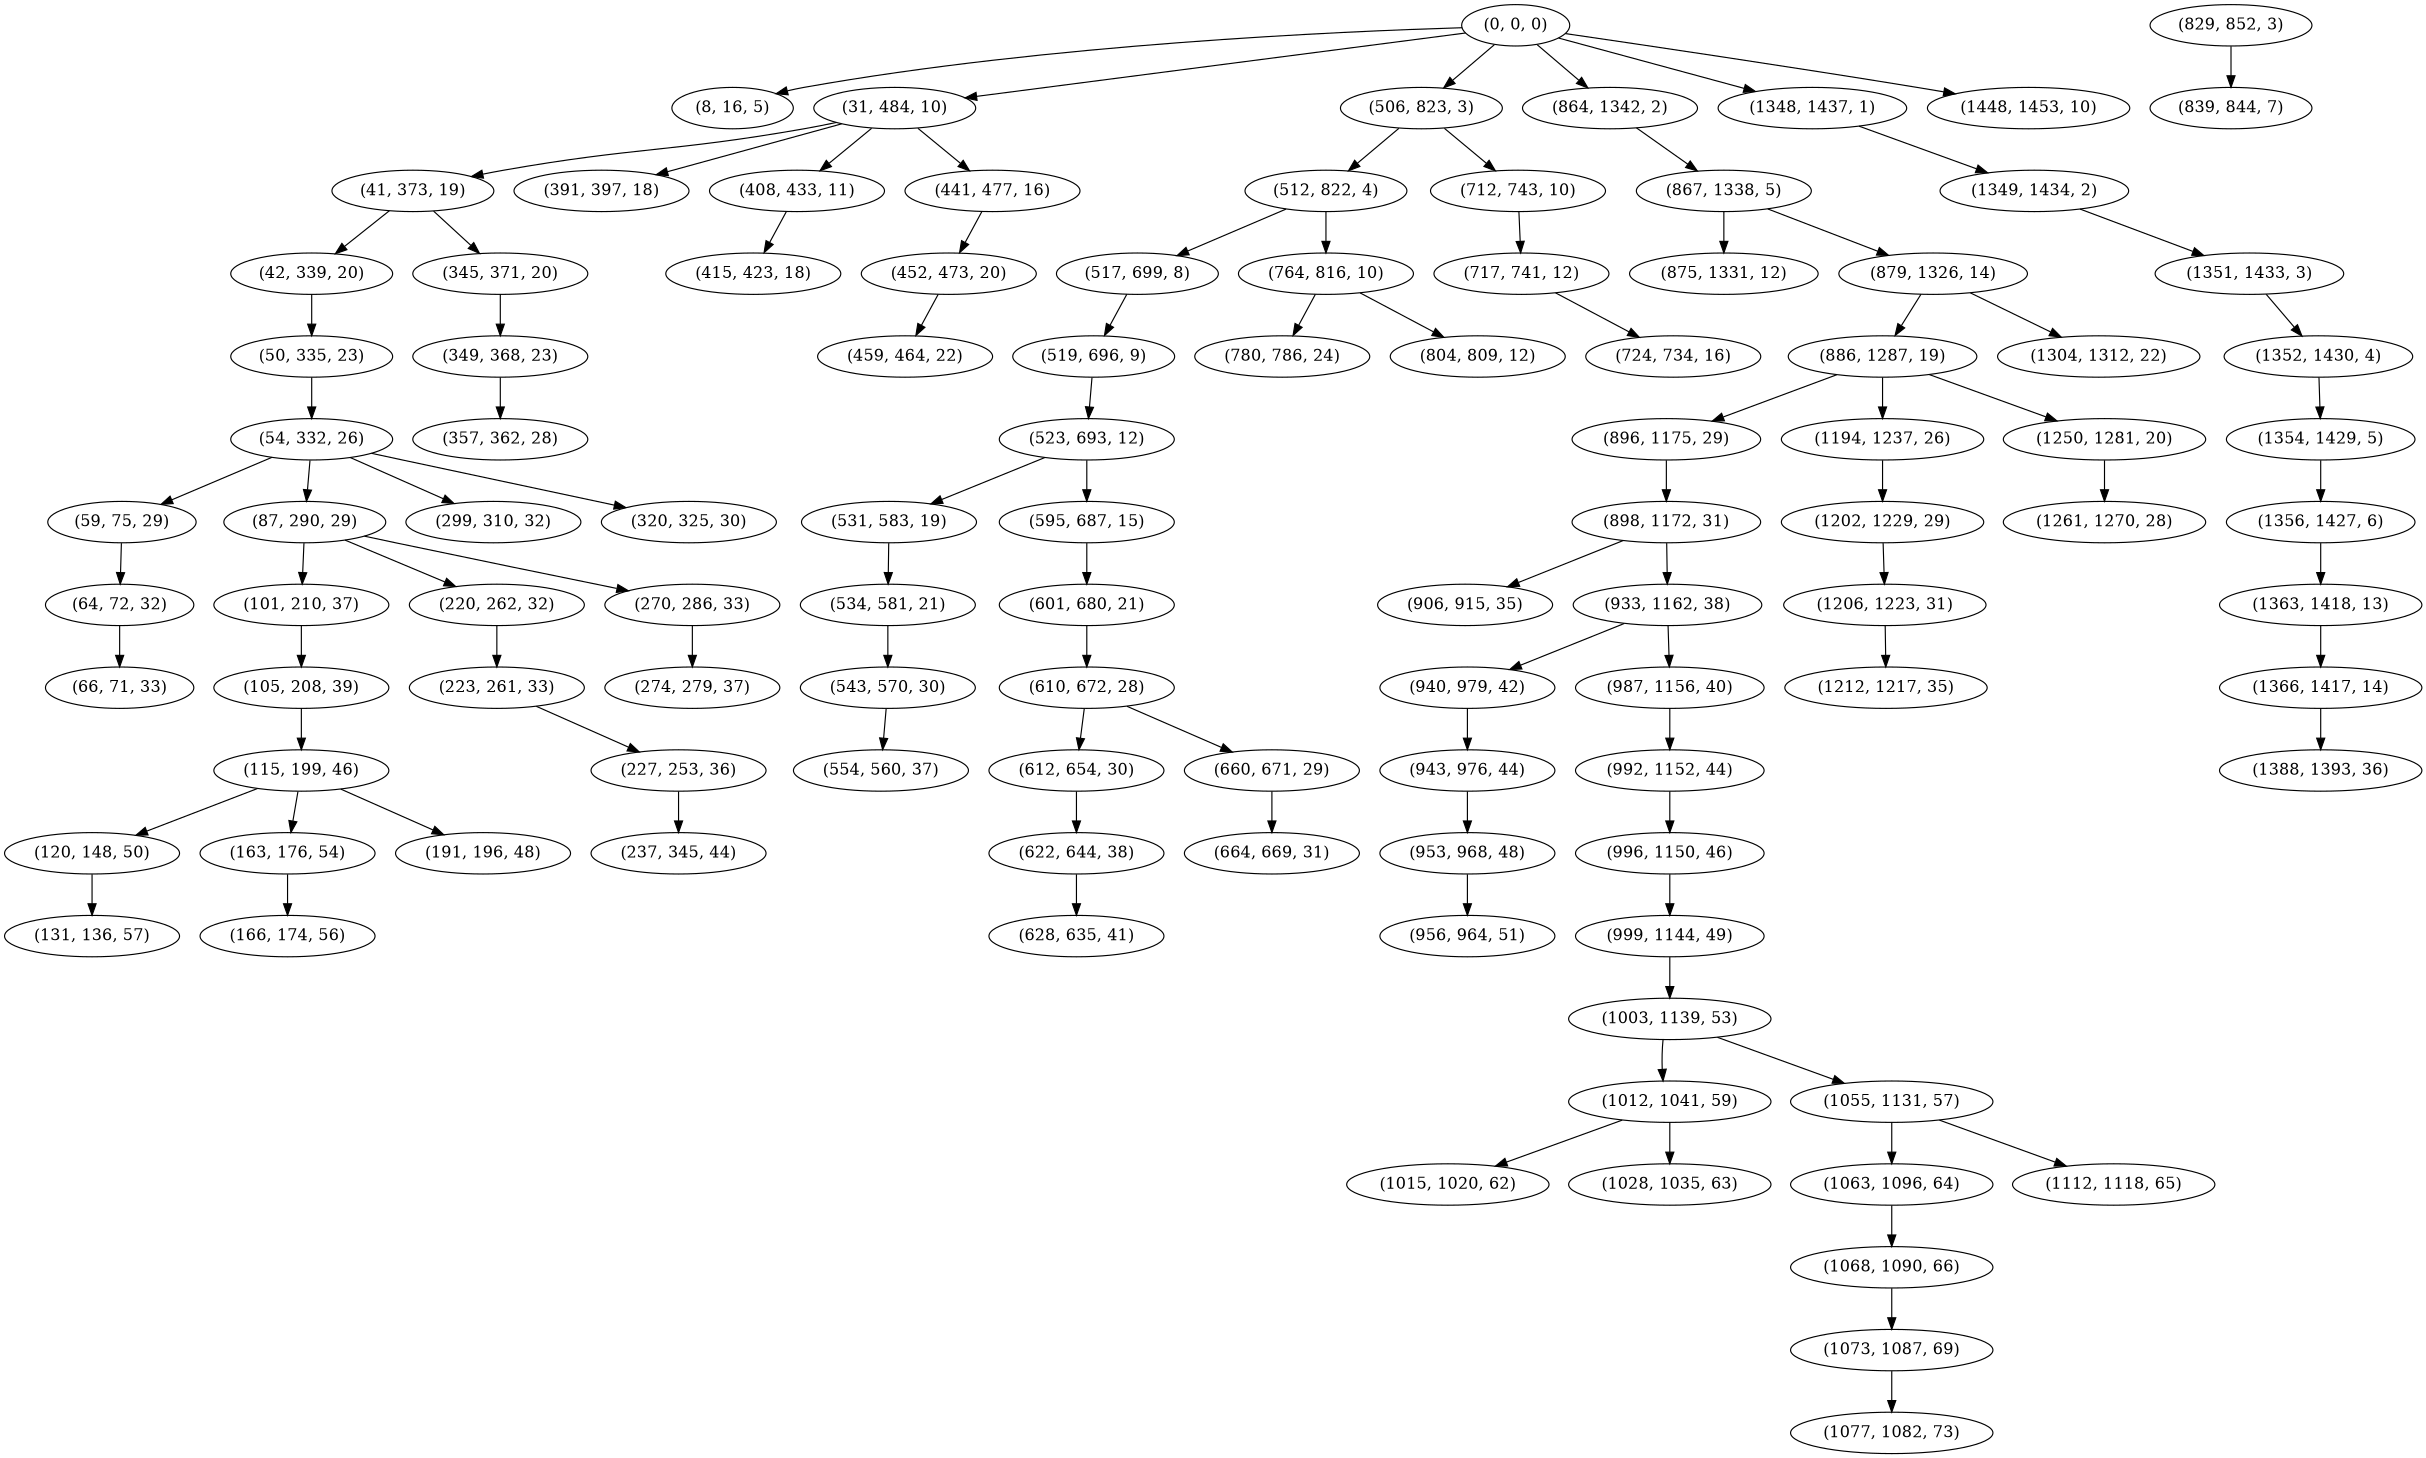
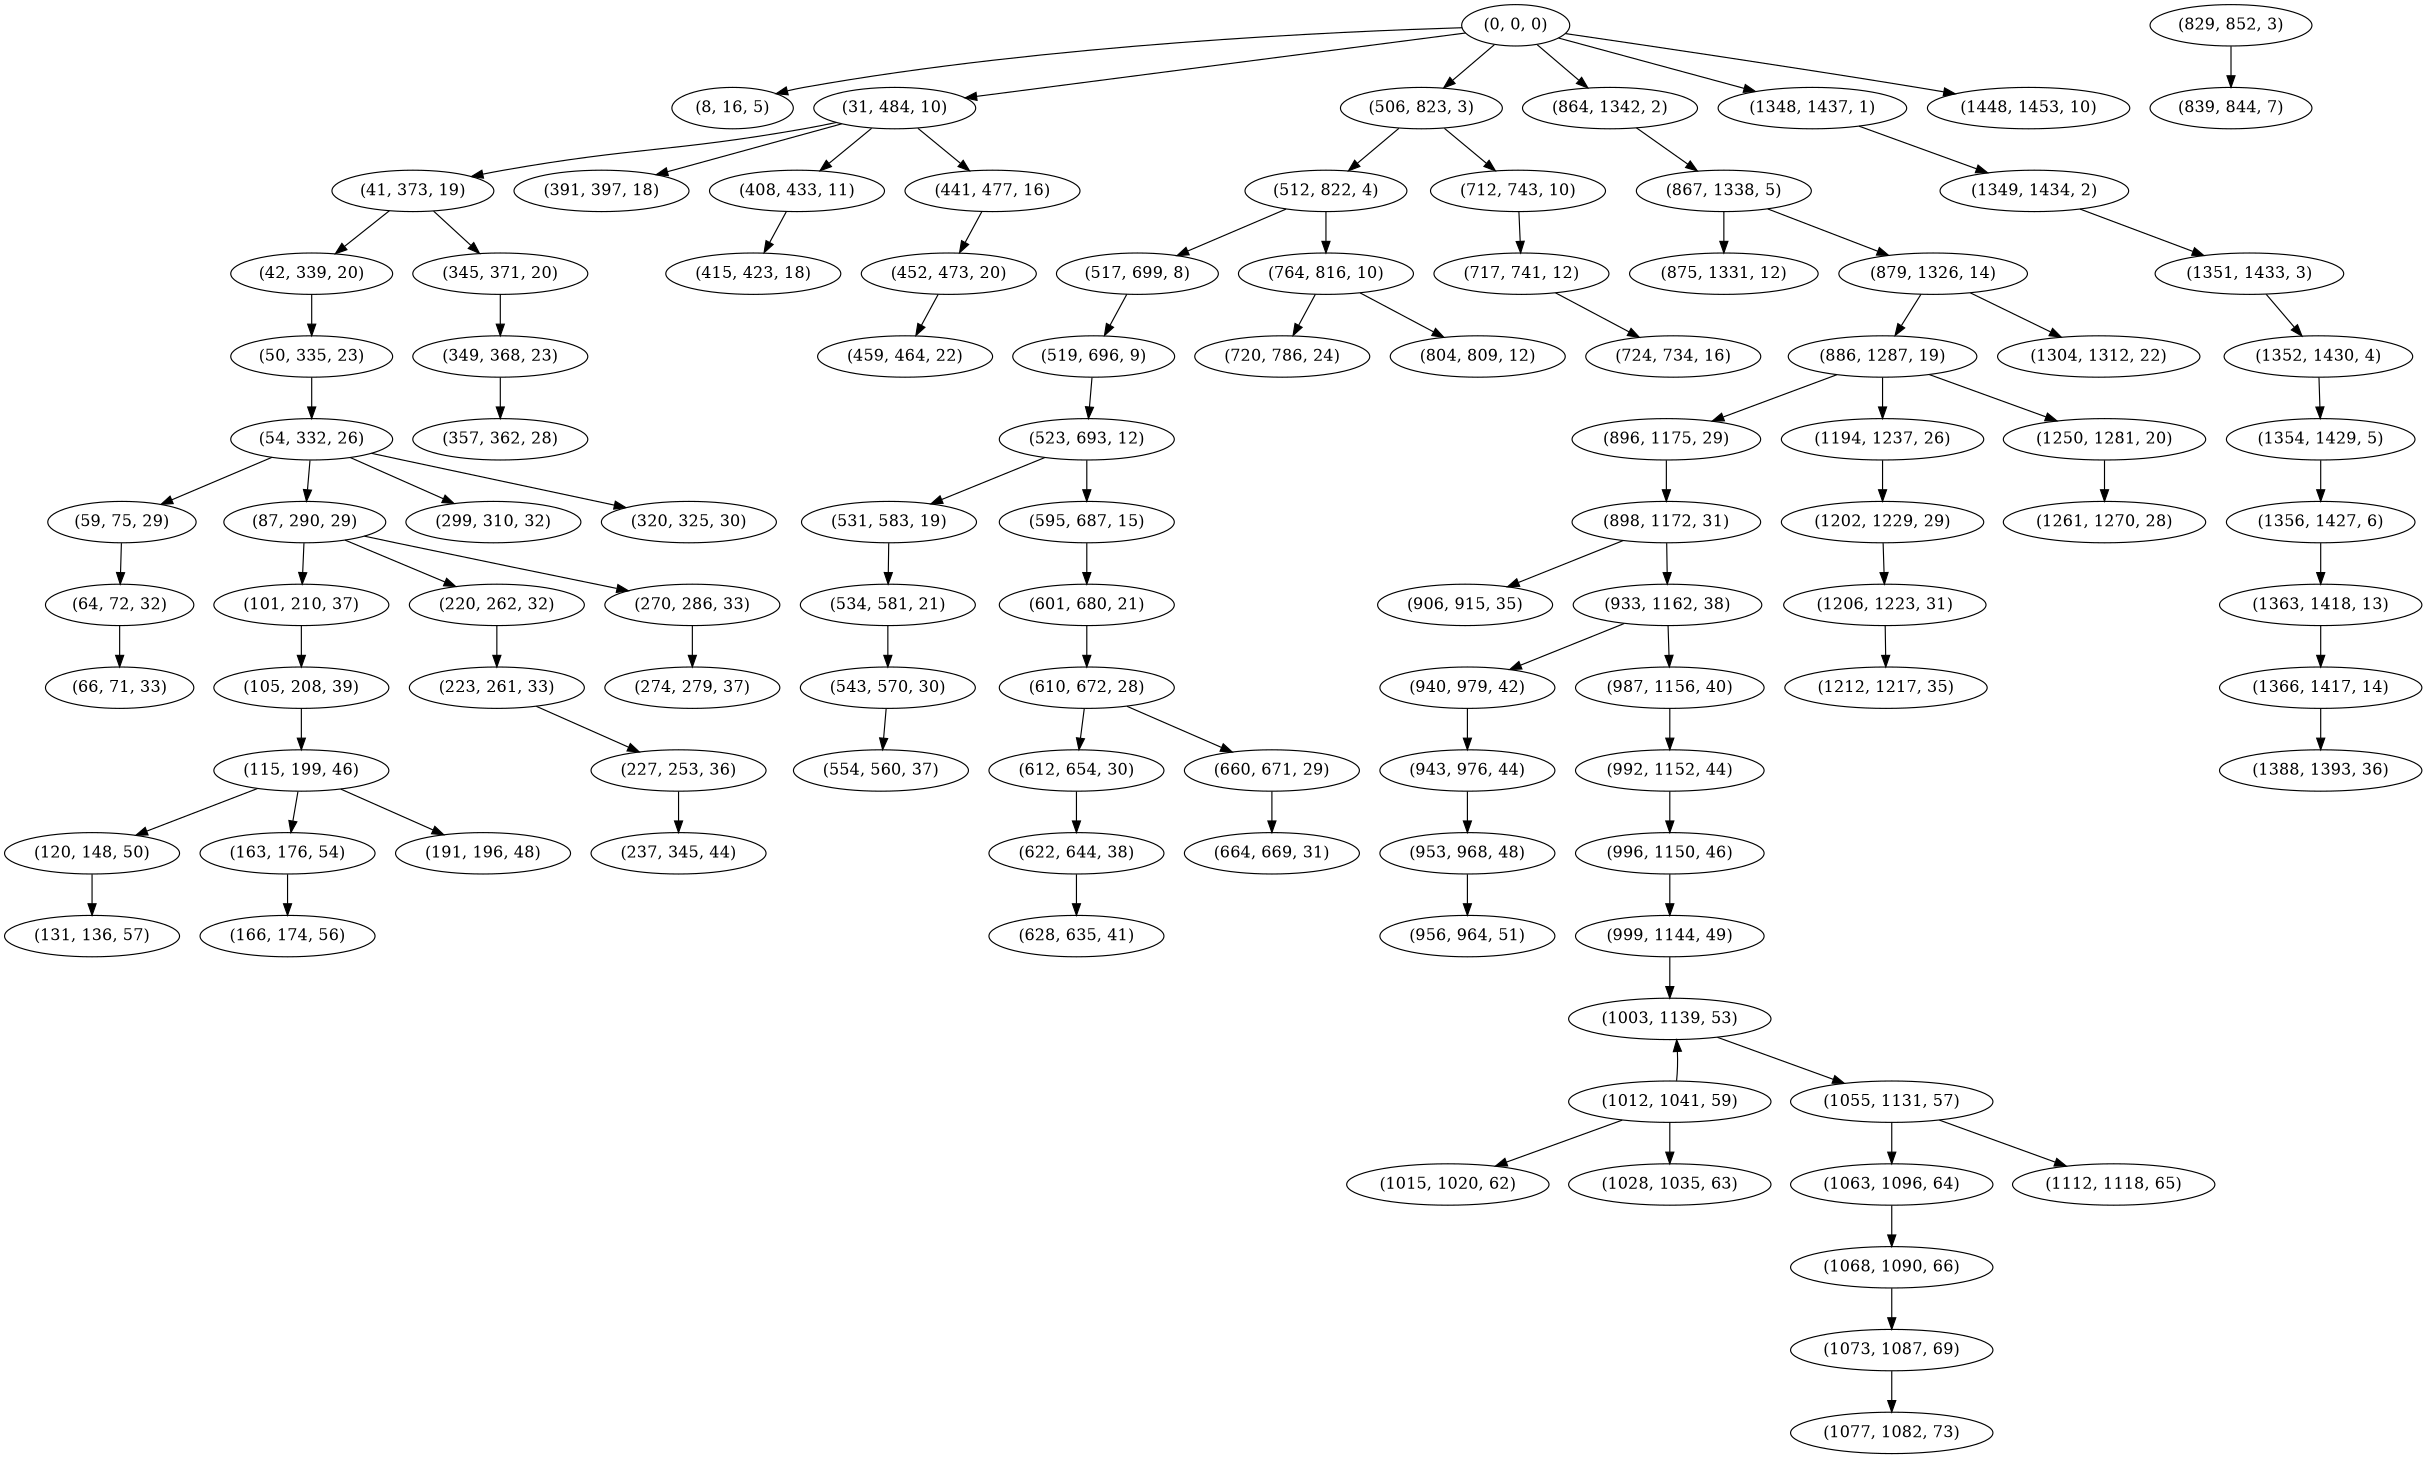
node "(780, 786, 24)": label "(780, 786, 24)" -> "(720, 786, 24)"
edge "(1003, 1139, 53)" -> "(1012, 1041, 59)": reversed
